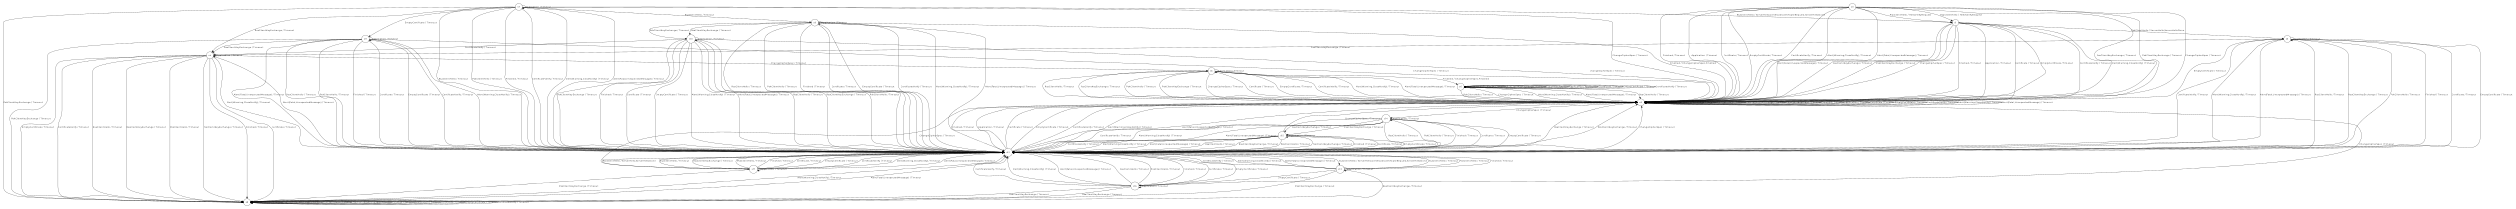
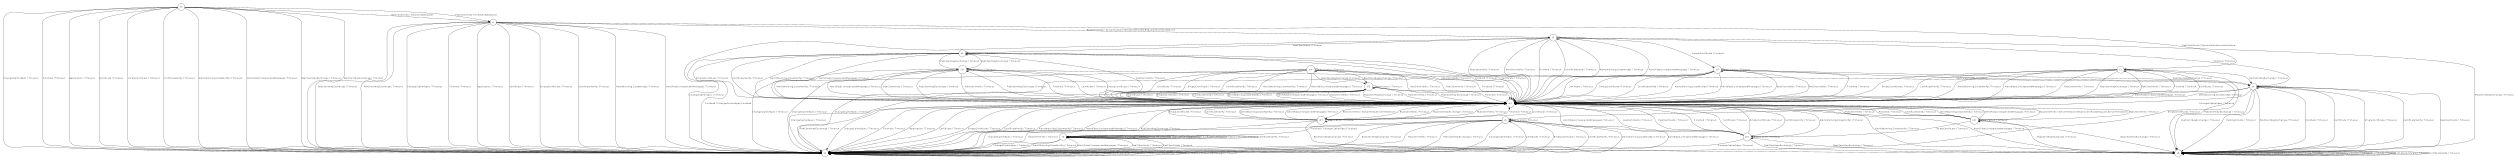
edge "s7" -> "s1": reversed
edge "s7" -> "s4": label "RsaClientKeyExchange / Timeout" -> "Finished / Timeout"
edge "s2" -> "s14": reversed
